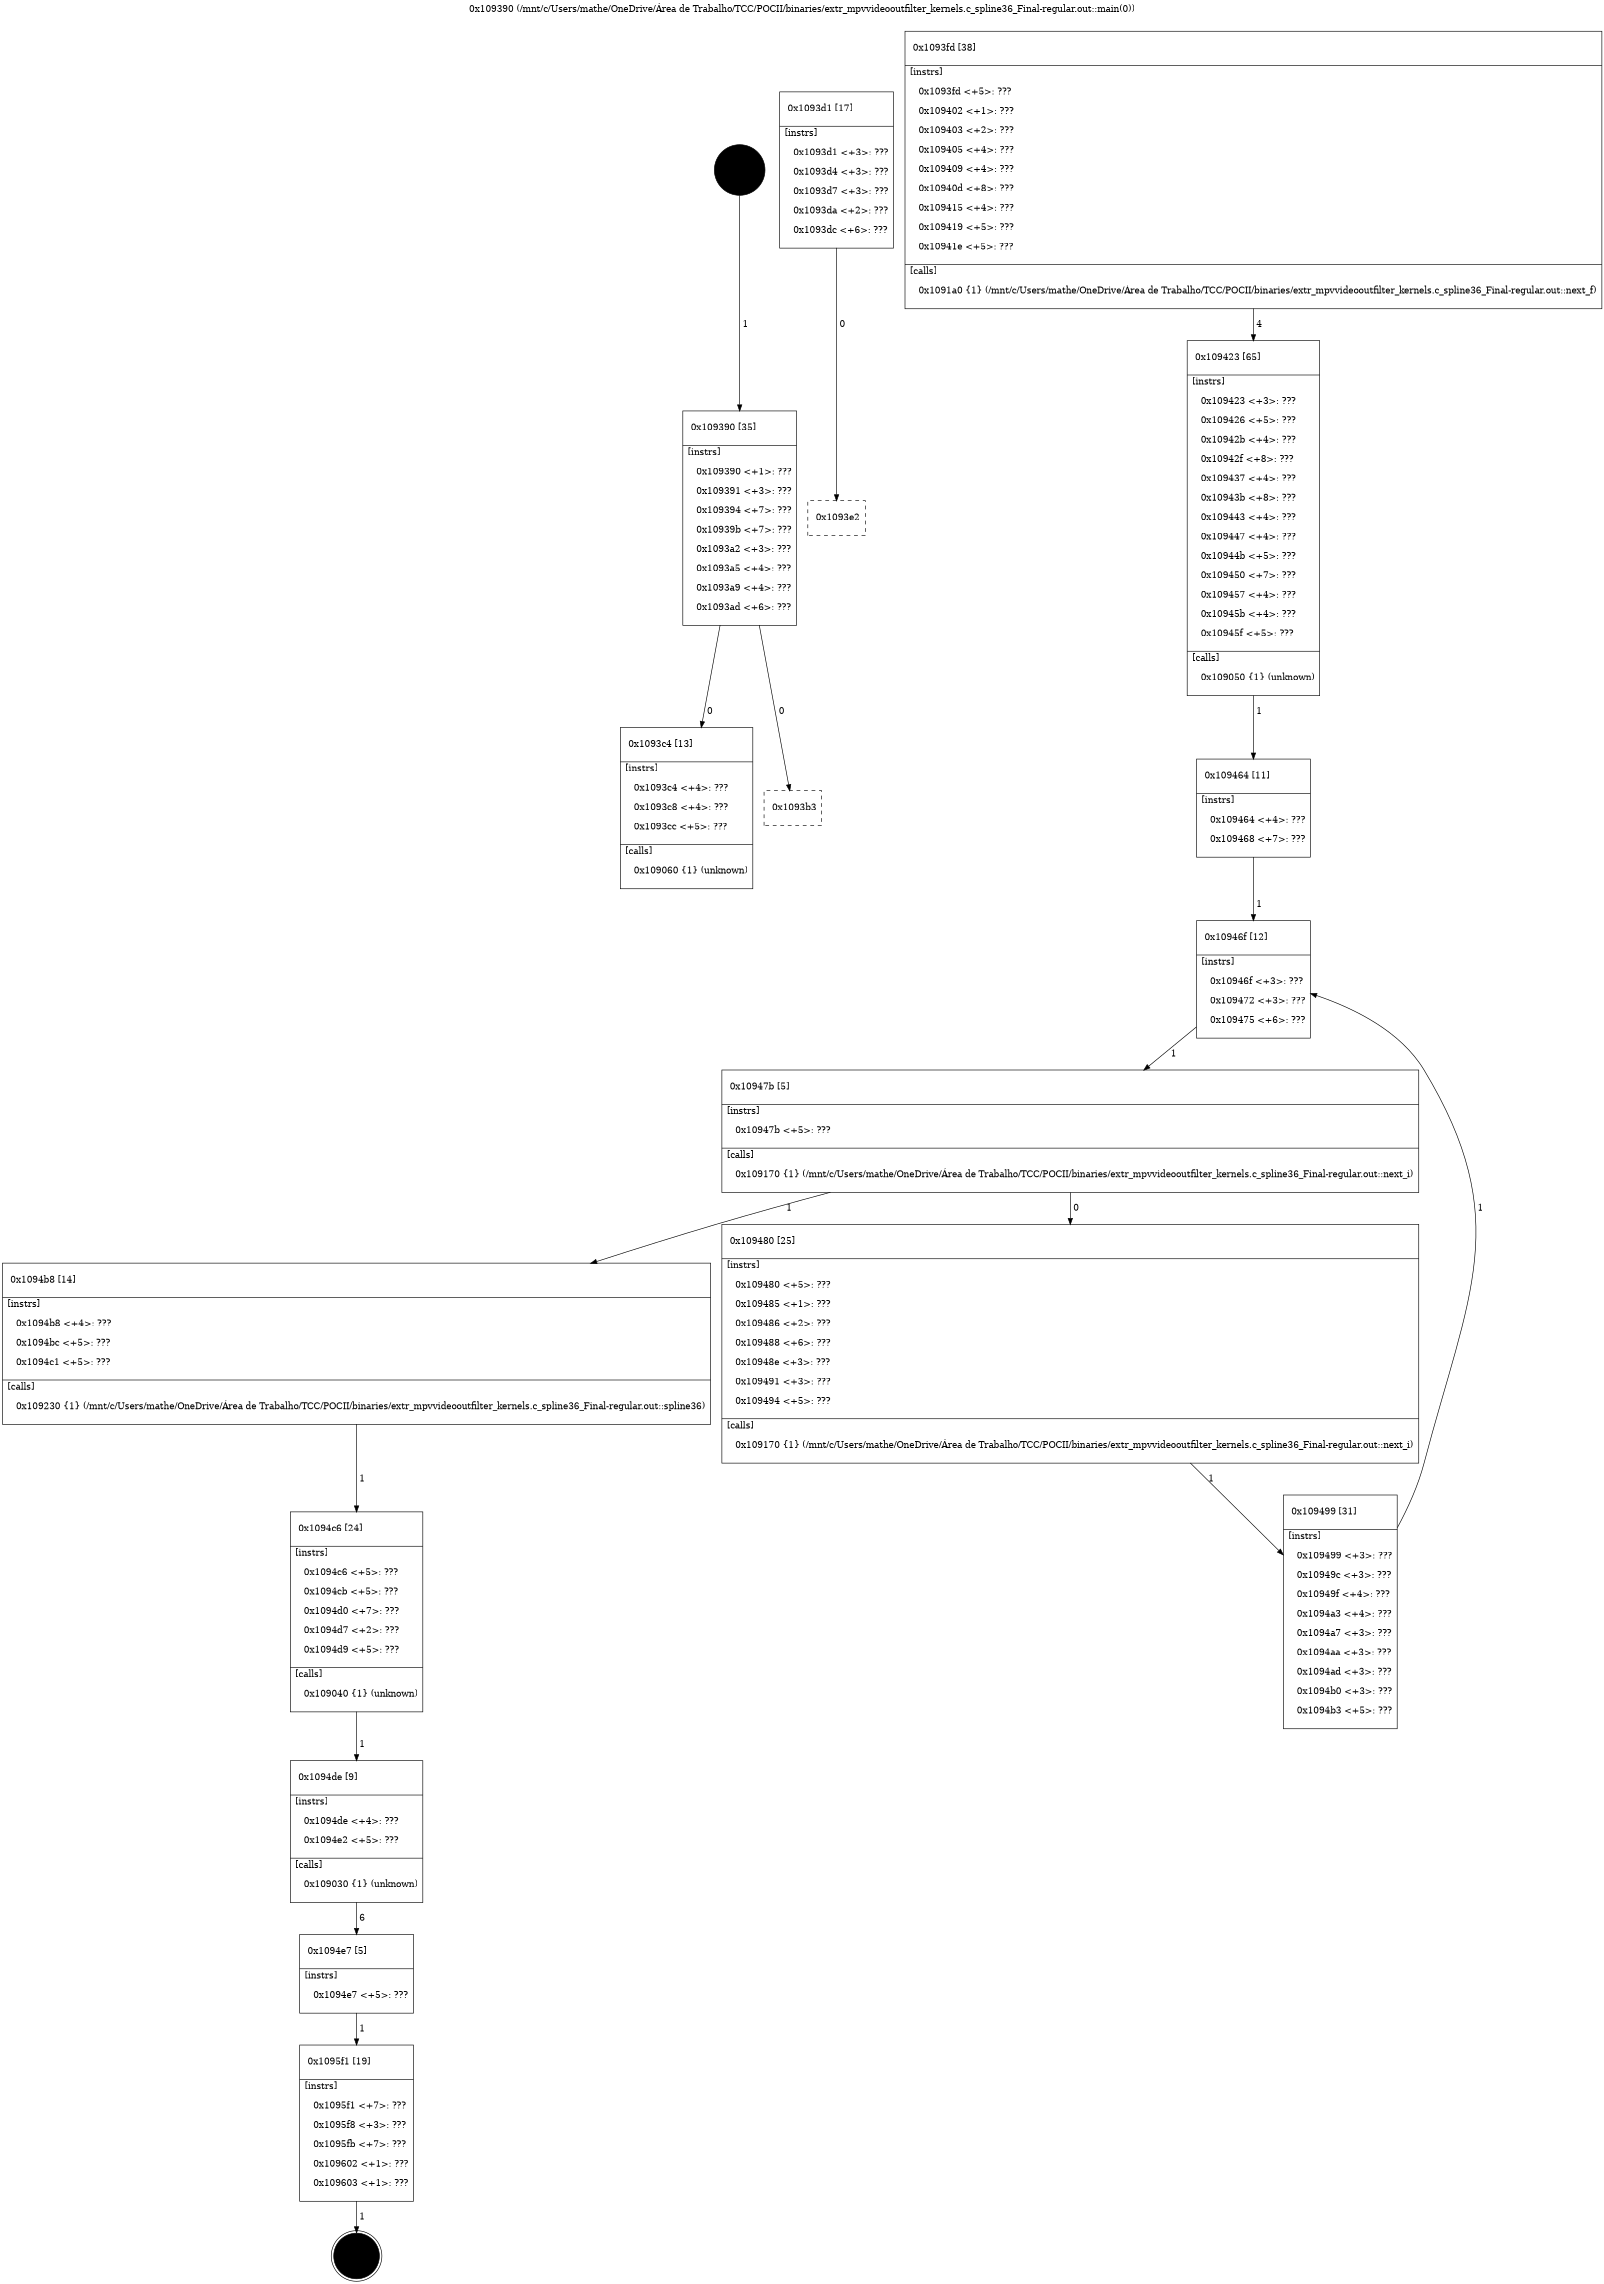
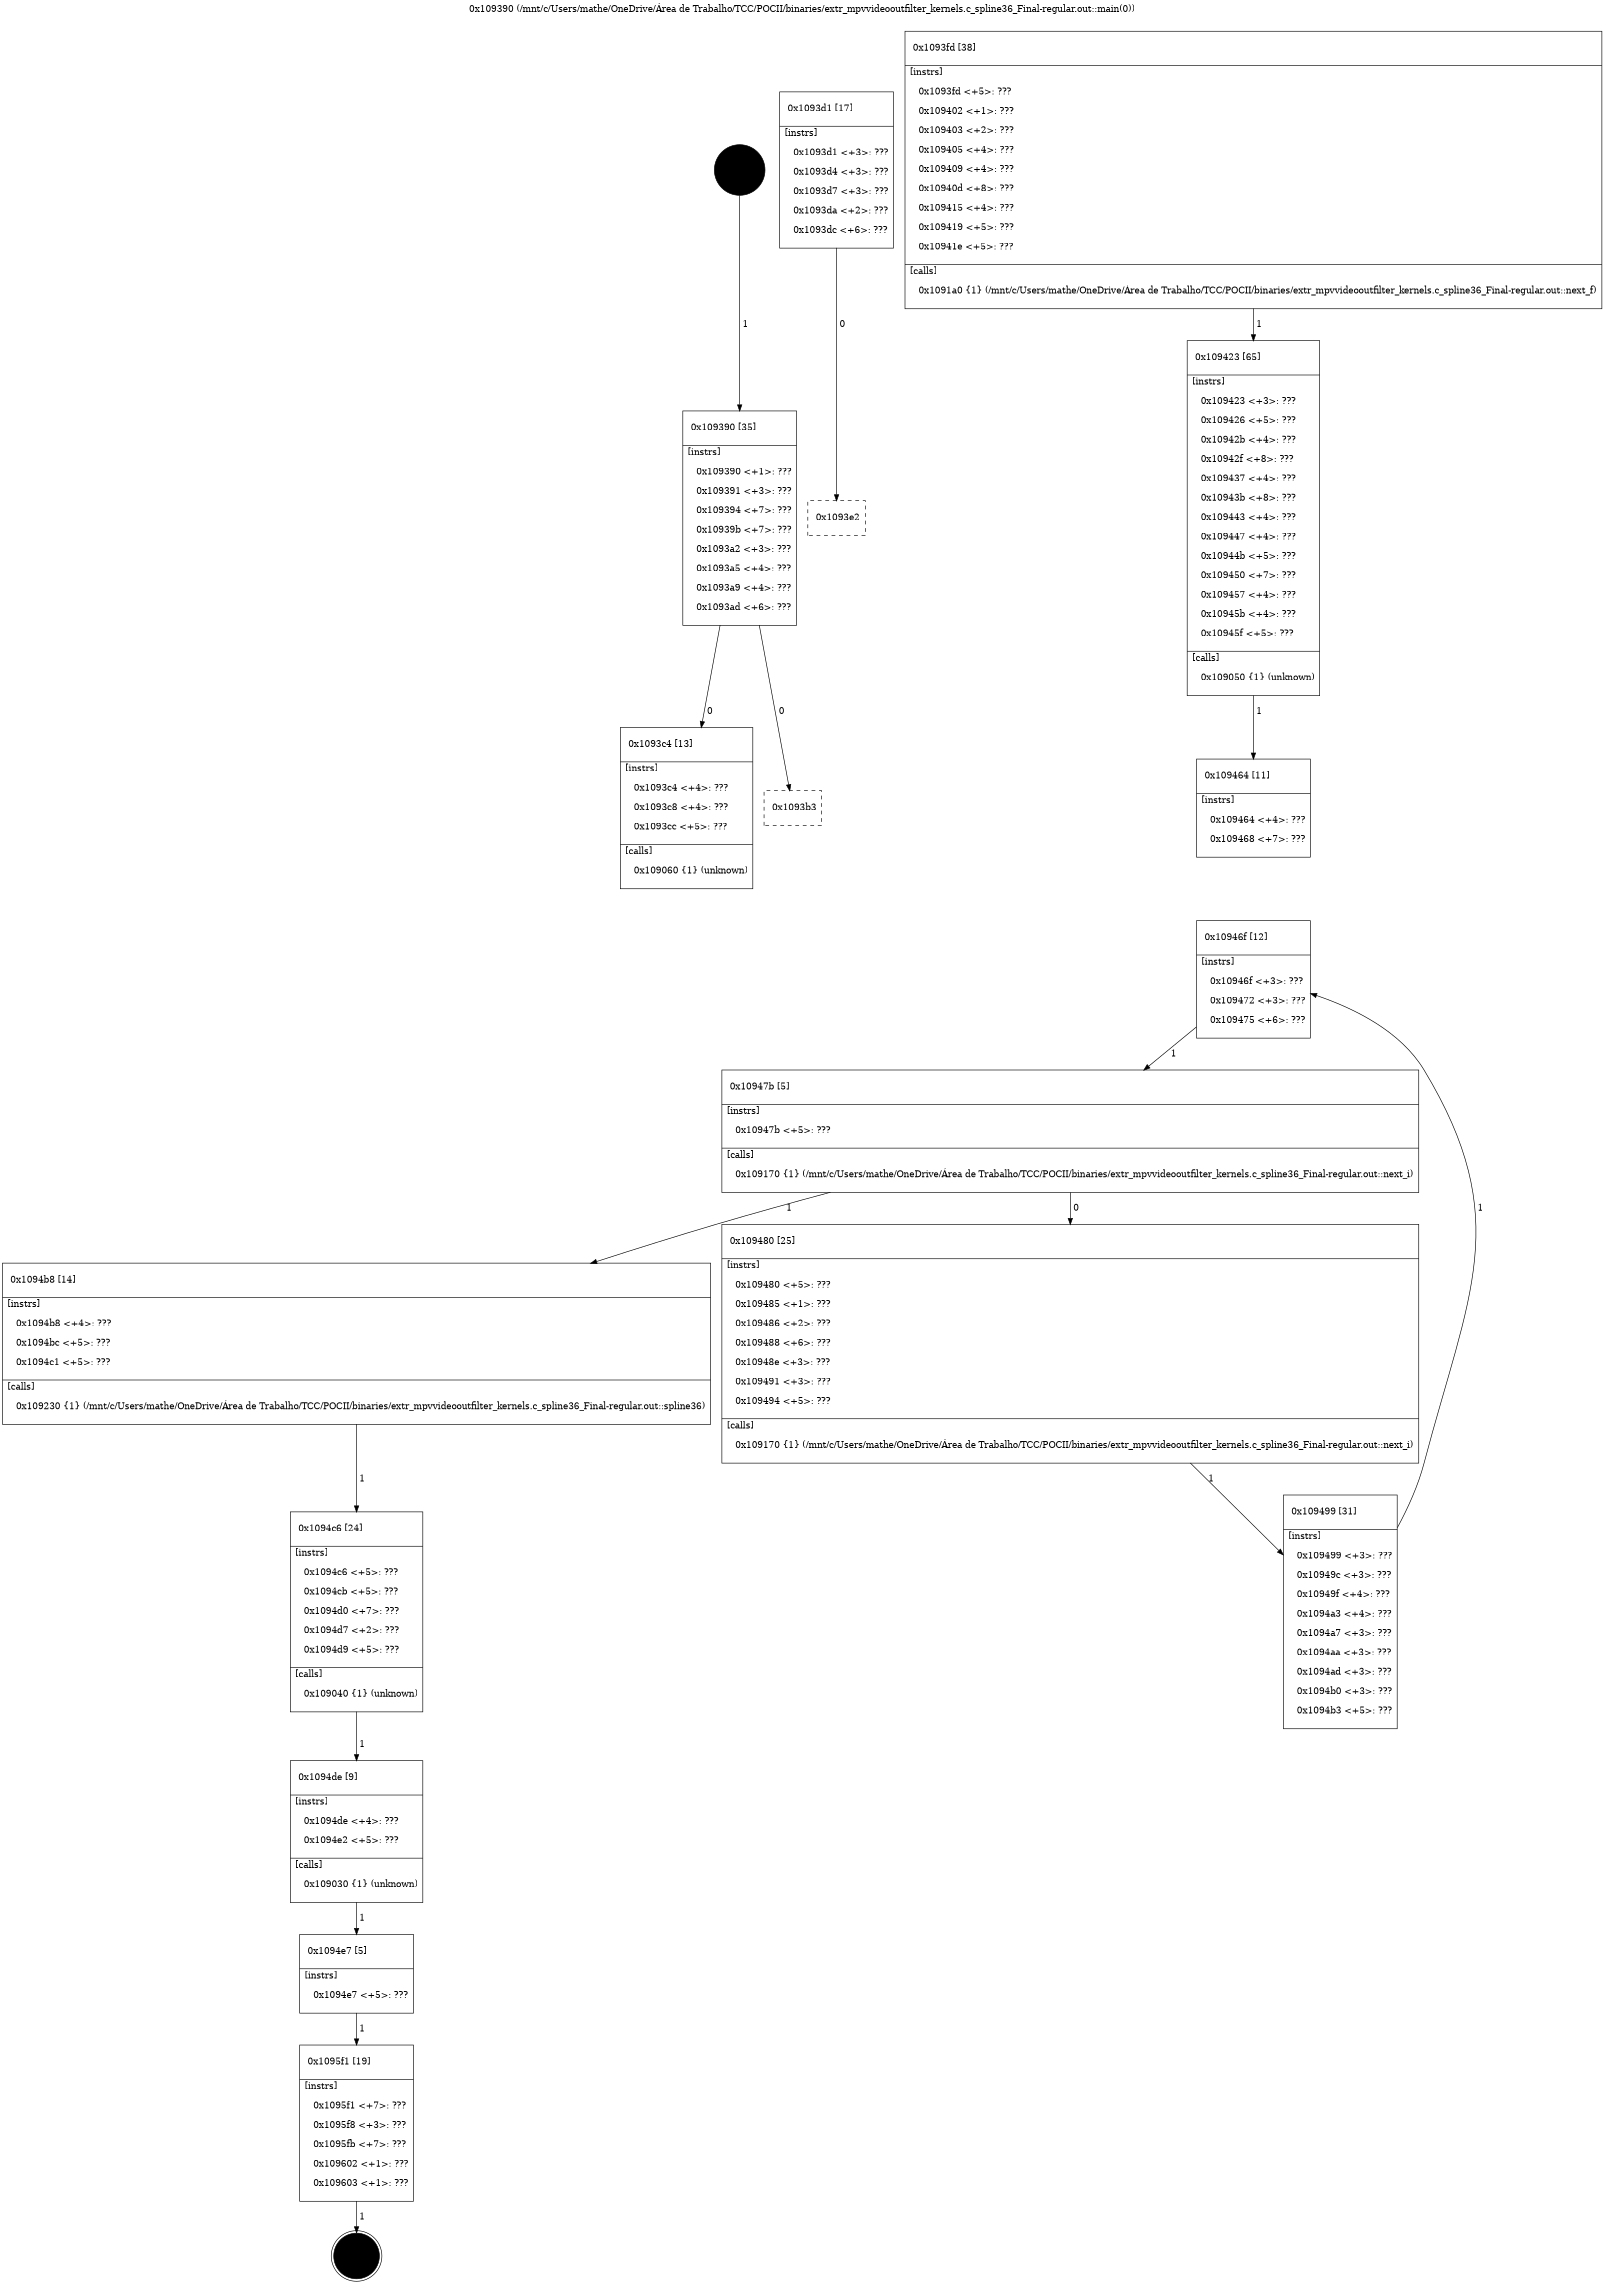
edge "0x1093fd [38]" -> "0x109423 [65]": label " 4" -> " 1"
edge "0x109464 [11]" -> "0x10946f [12]": removed, label "1"
edge "0x1094de [9]" -> "0x1094e7 [5]": label " 6" -> " 1"
